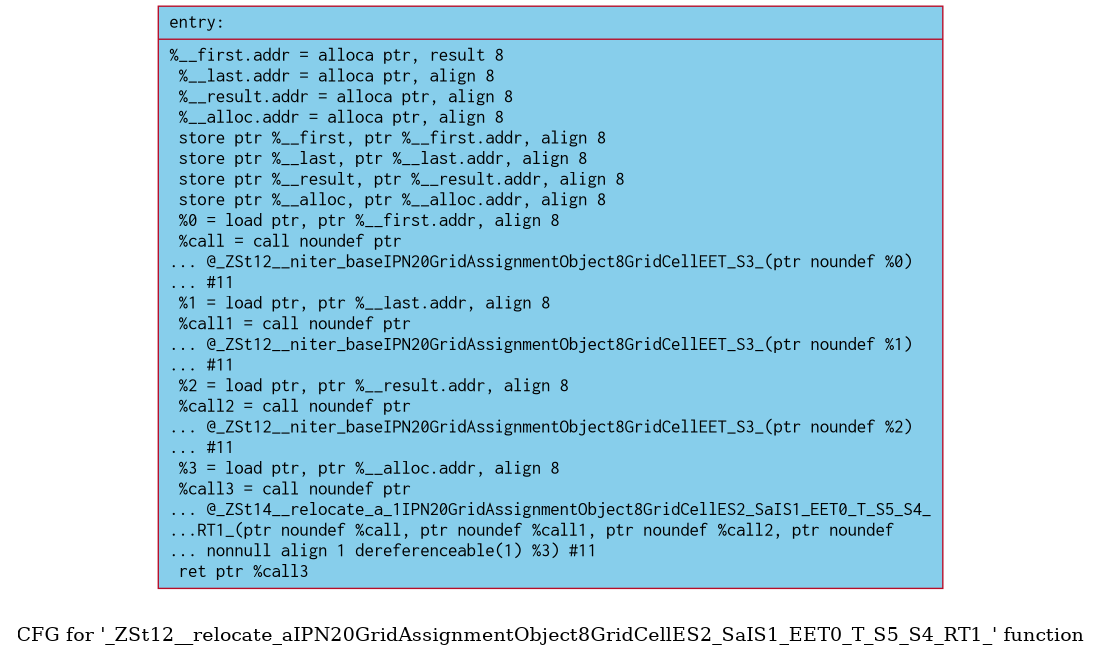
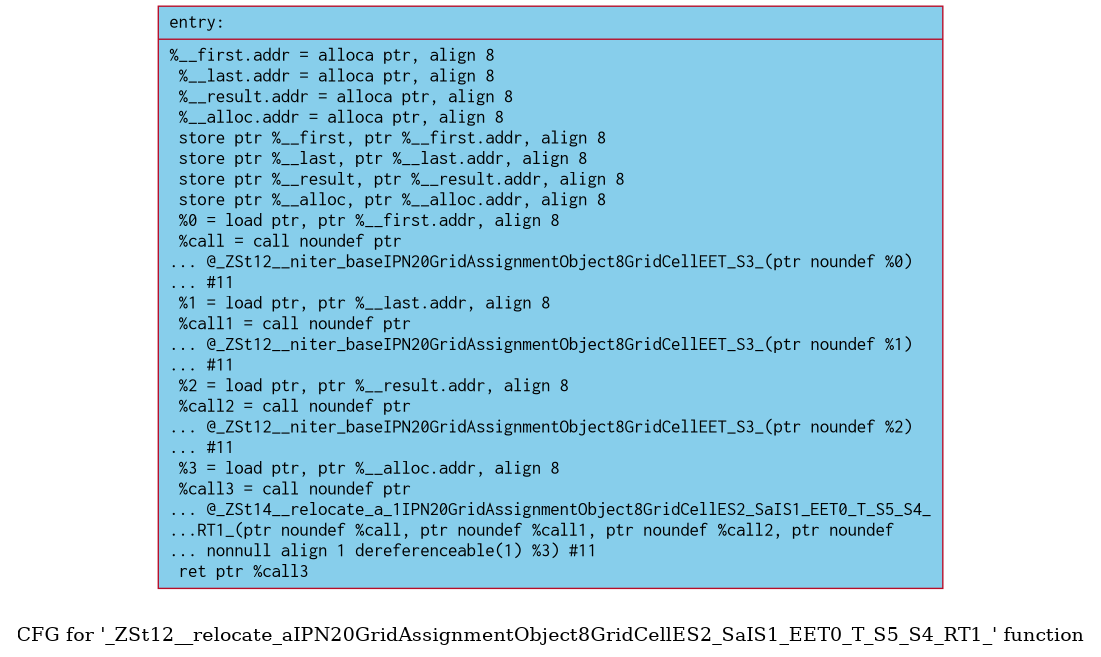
node "entry:": text "%__first.addr = alloca ptr, result 8" -> "%__first.addr = alloca ptr, align 8"
